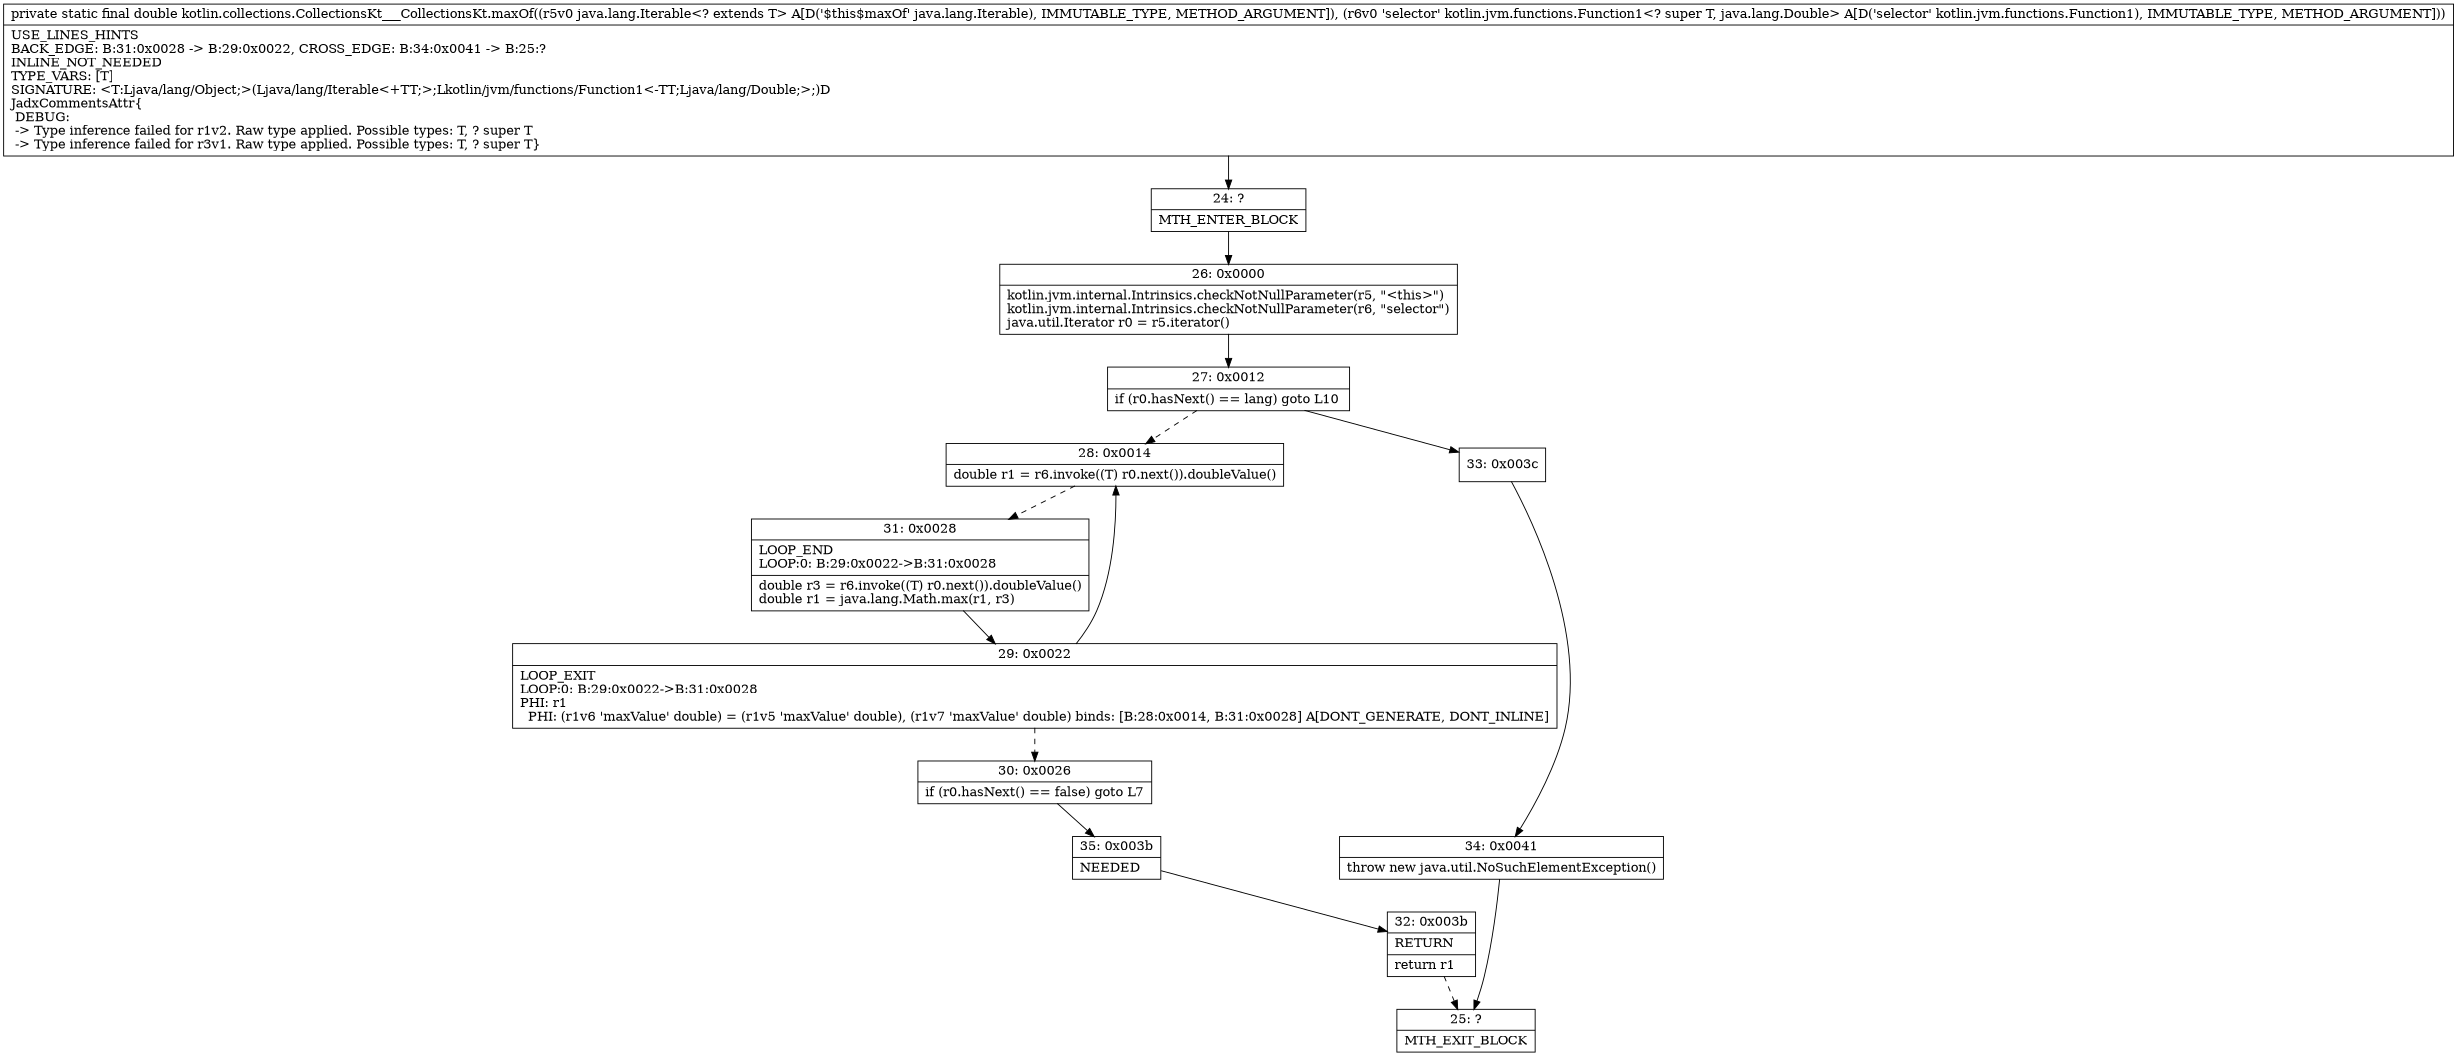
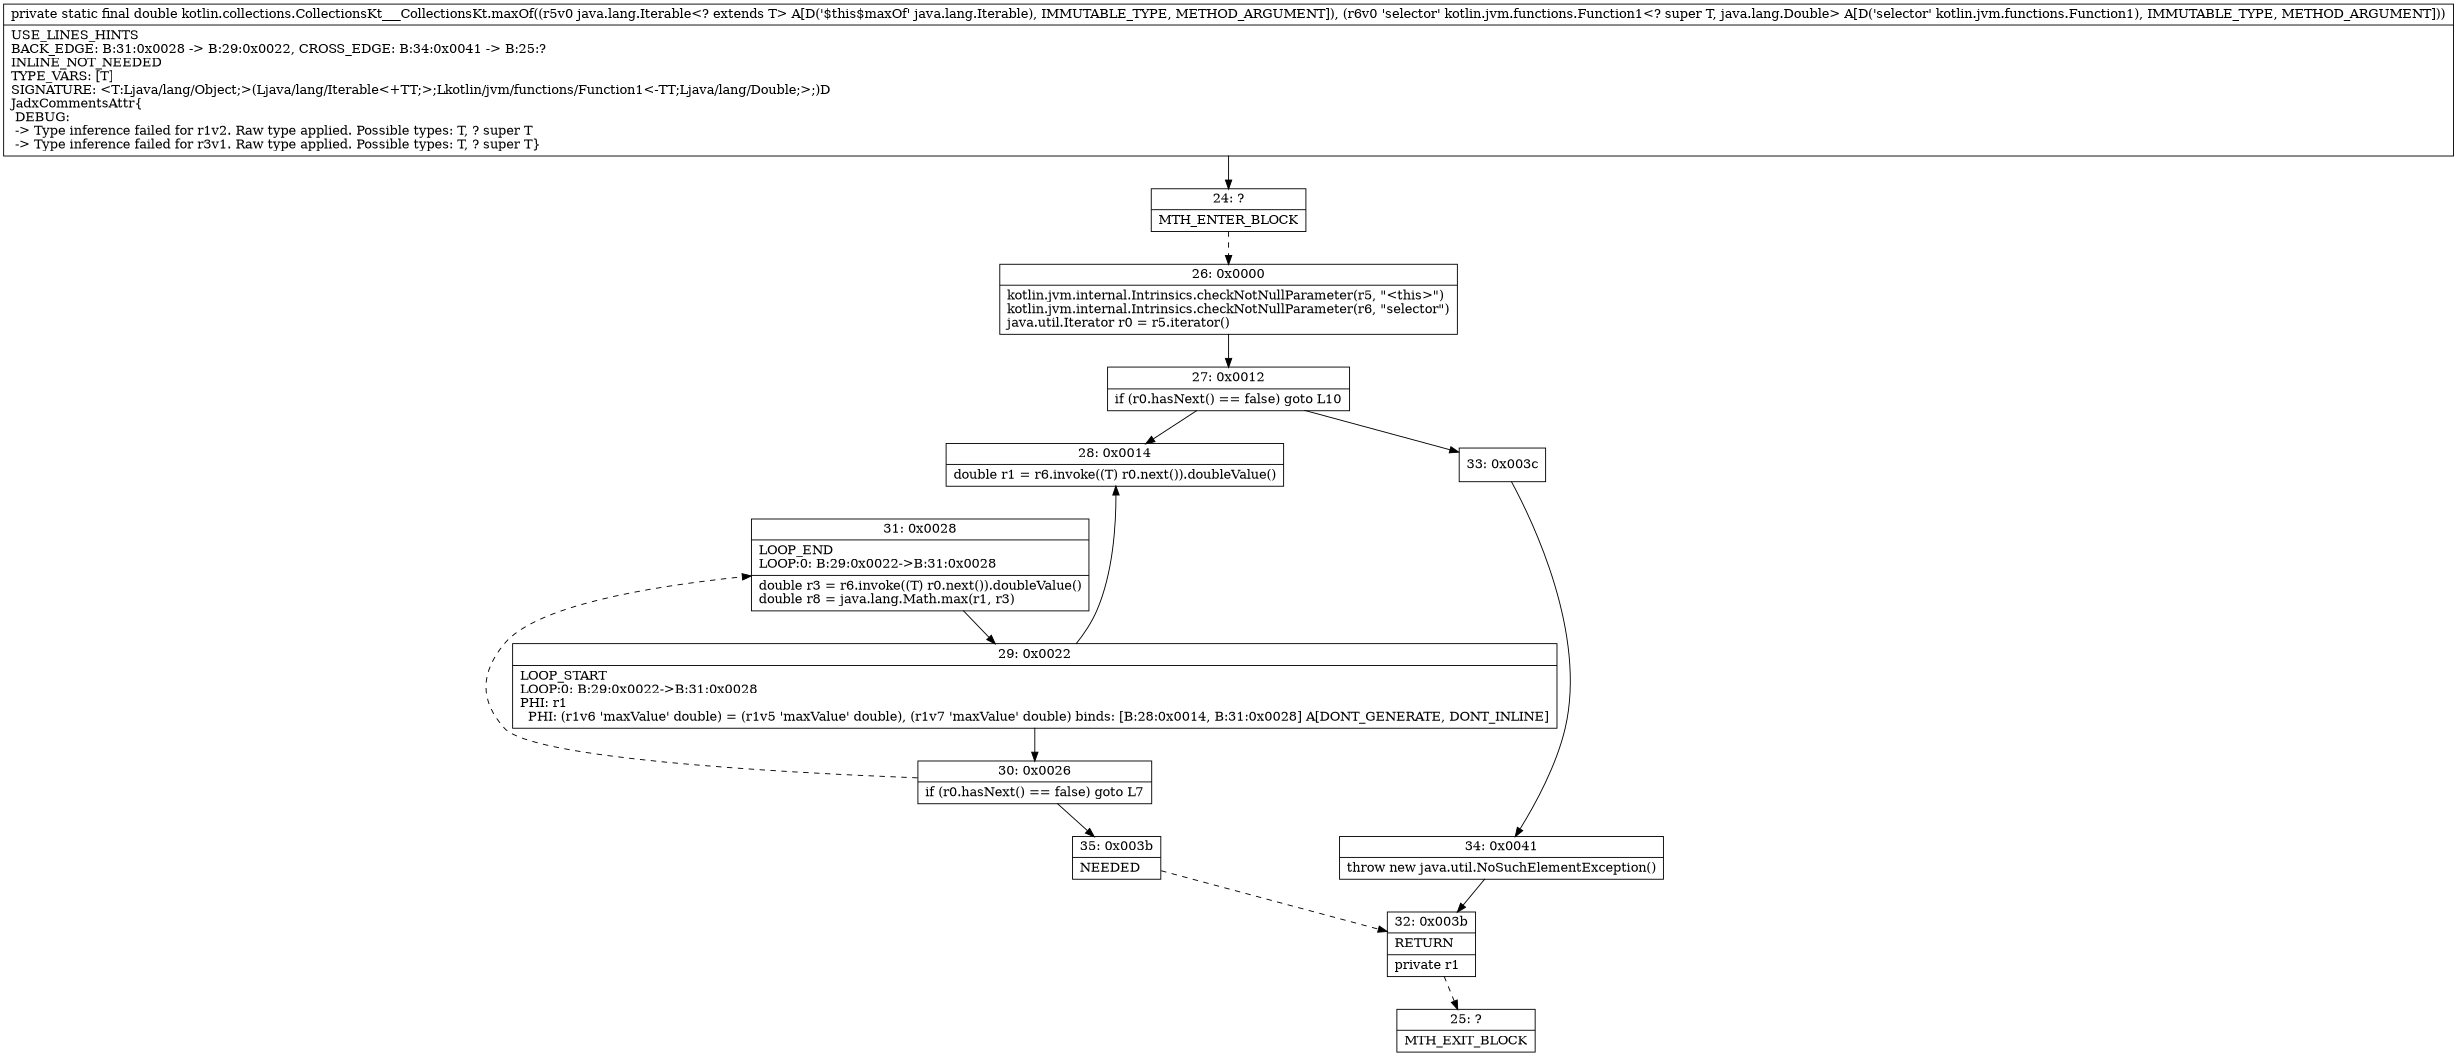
edge "24: ?" -> "26: 0x0000": style solid -> dashed
node "27: 0x0012": text "if (r0.hasNext() == lang) goto L10" -> "if (r0.hasNext() == false) goto L10"
edge "27: 0x0012" -> "28: 0x0014": style dashed -> solid
edge "28: 0x0014" -> "31: 0x0028": now "30: 0x0026" -> "31: 0x0028"
node "31: 0x0028": text "double r1 = java.lang.Math.max(r1, r3)" -> "double r8 = java.lang.Math.max(r1, r3)"
node "29: 0x0022": text "LOOP_EXIT" -> "LOOP_START"
edge "29: 0x0022" -> "30: 0x0026": style dashed -> solid
edge "35: 0x003b" -> "32: 0x003b": style solid -> dashed
edge "34: 0x0041" -> "25: ?": now "34: 0x0041" -> "32: 0x003b"
node "32: 0x003b": text "return r1" -> "private r1"
